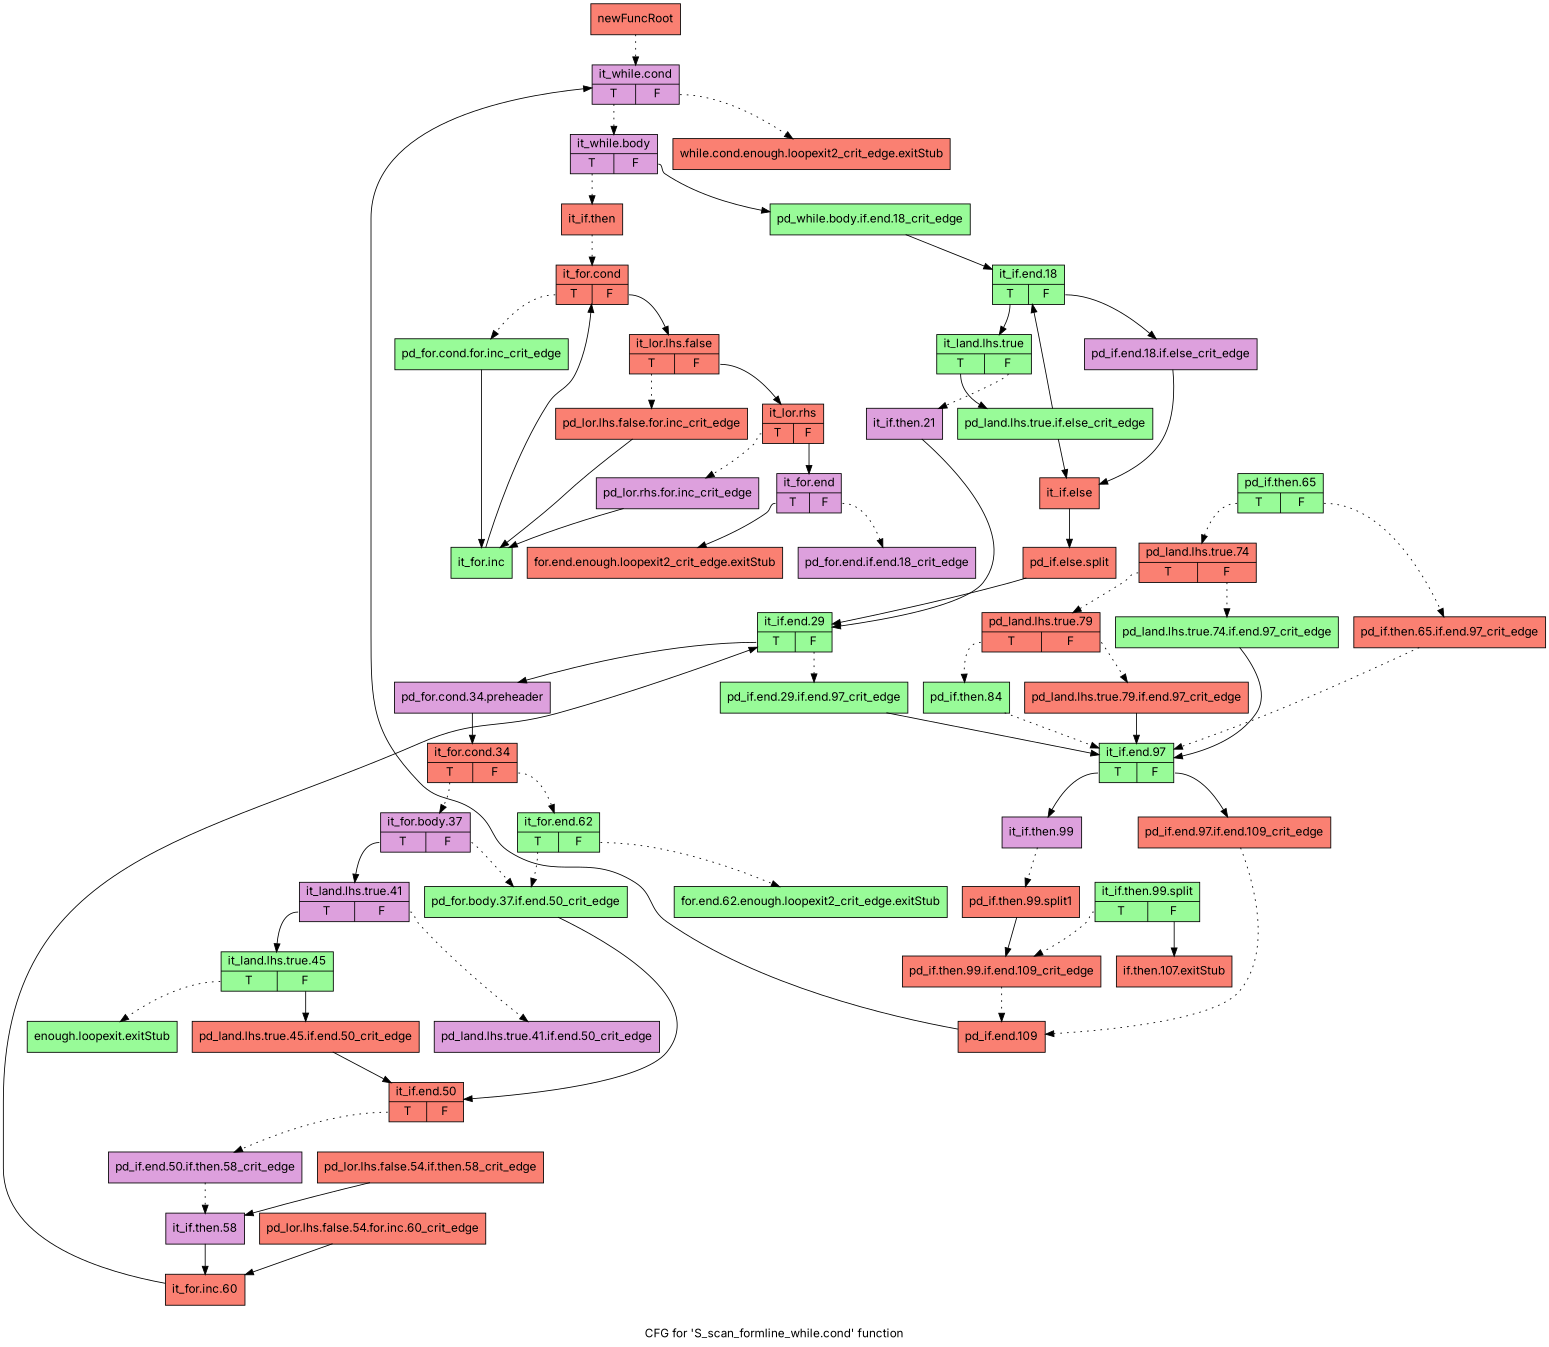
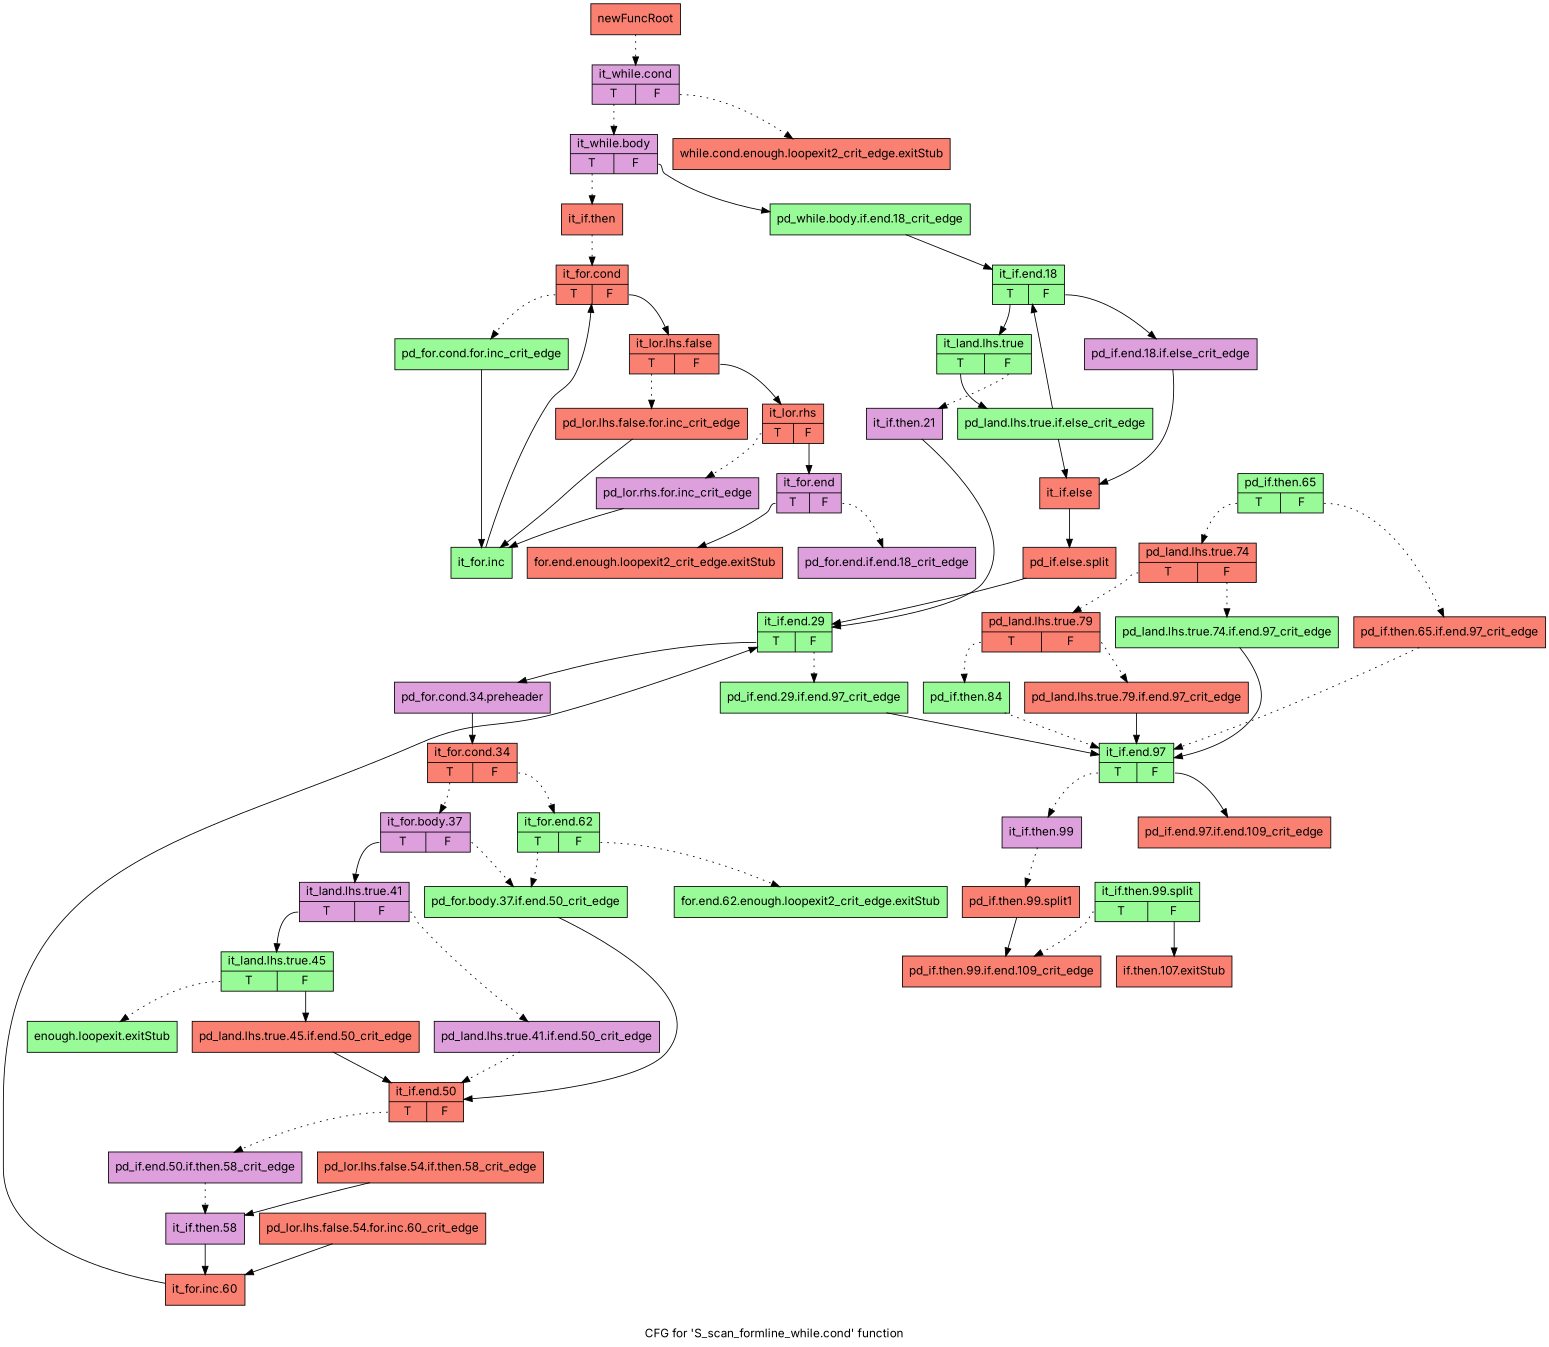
edge "it_if.end.97" -> "it_if.then.99": style solid -> dotted
node "pd_if.end.109": removed
edge "pd_land.lhs.true.41.if.end.50_crit_edge" -> "it_if.end.50": added
